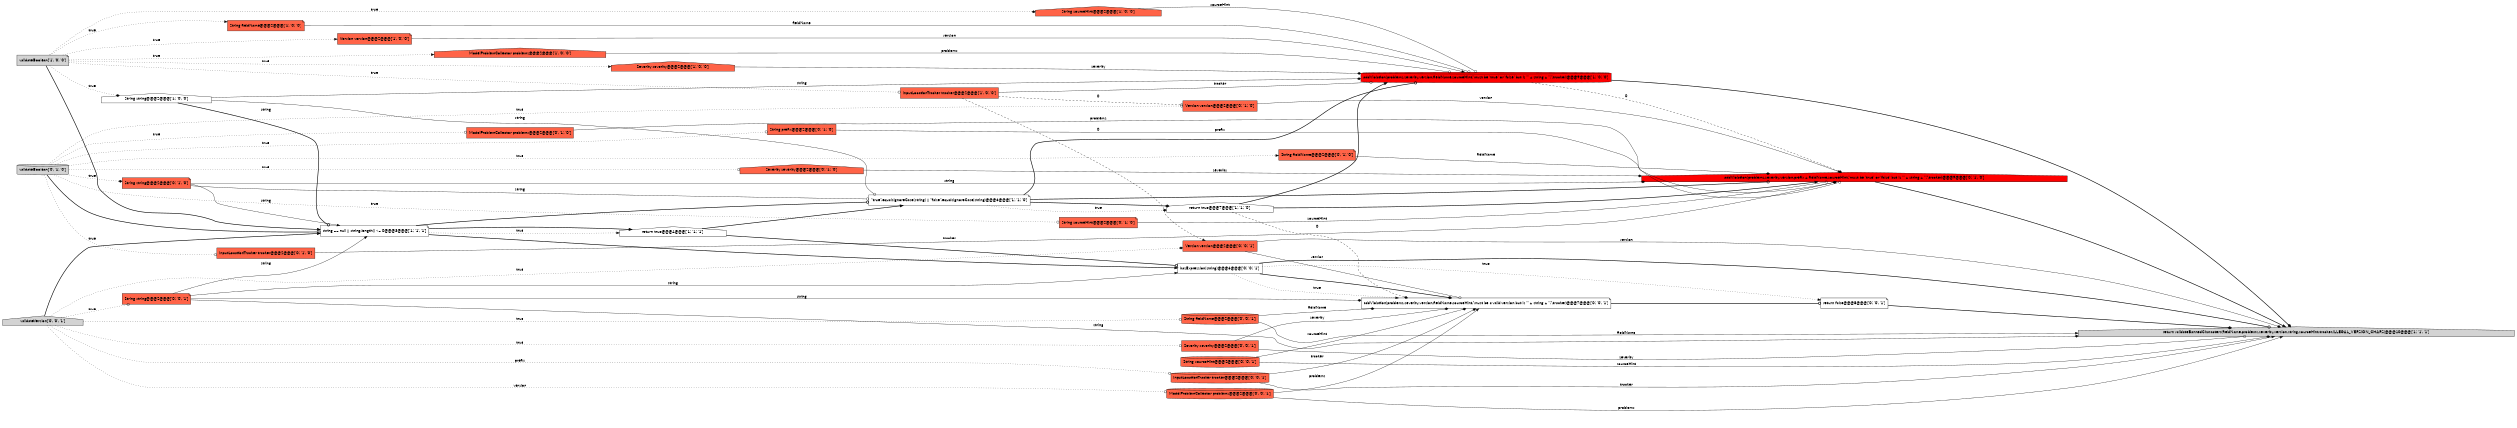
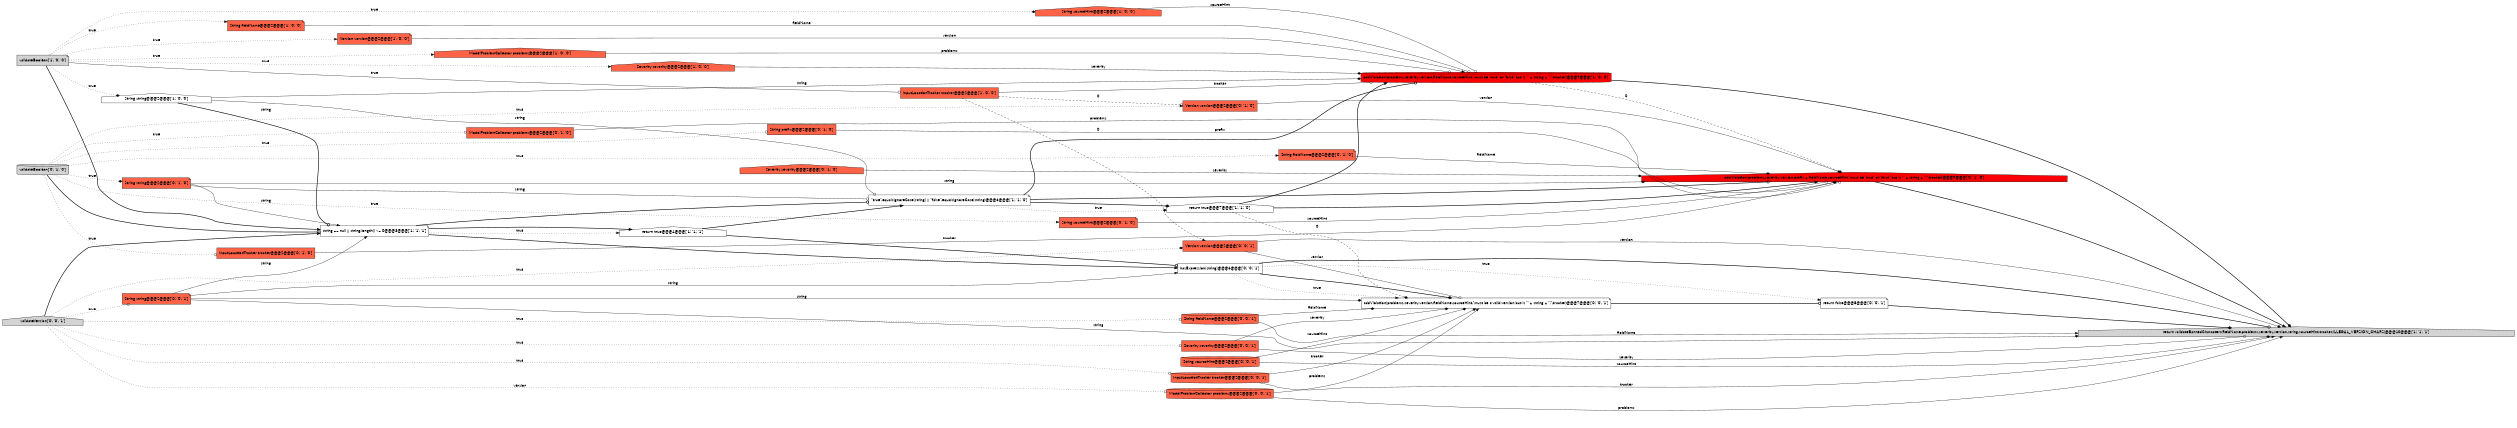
edge "validateBoolean['1', '0', '0']" -> "InputLocationTracker tracker@@@2@@@['1', '0', '0']": style dotted -> solid
edge "validateBoolean['0', '1', '0']" -> "Version version@@@2@@@['0', '1', '0']": arrowhead odot -> normal
edge "validateBoolean['0', '1', '0']" -> "Severity severity@@@2@@@['0', '1', '0']": removed, label "true"
edge "validateBoolean['0', '1', '0']" -> "String sourceHint@@@2@@@['0', '1', '0']": arrowhead odot -> normal
edge "validateVersion['0', '0', '1']" -> "InputLocationTracker tracker@@@2@@@['0', '0', '1']": label "prefix" -> "true"
